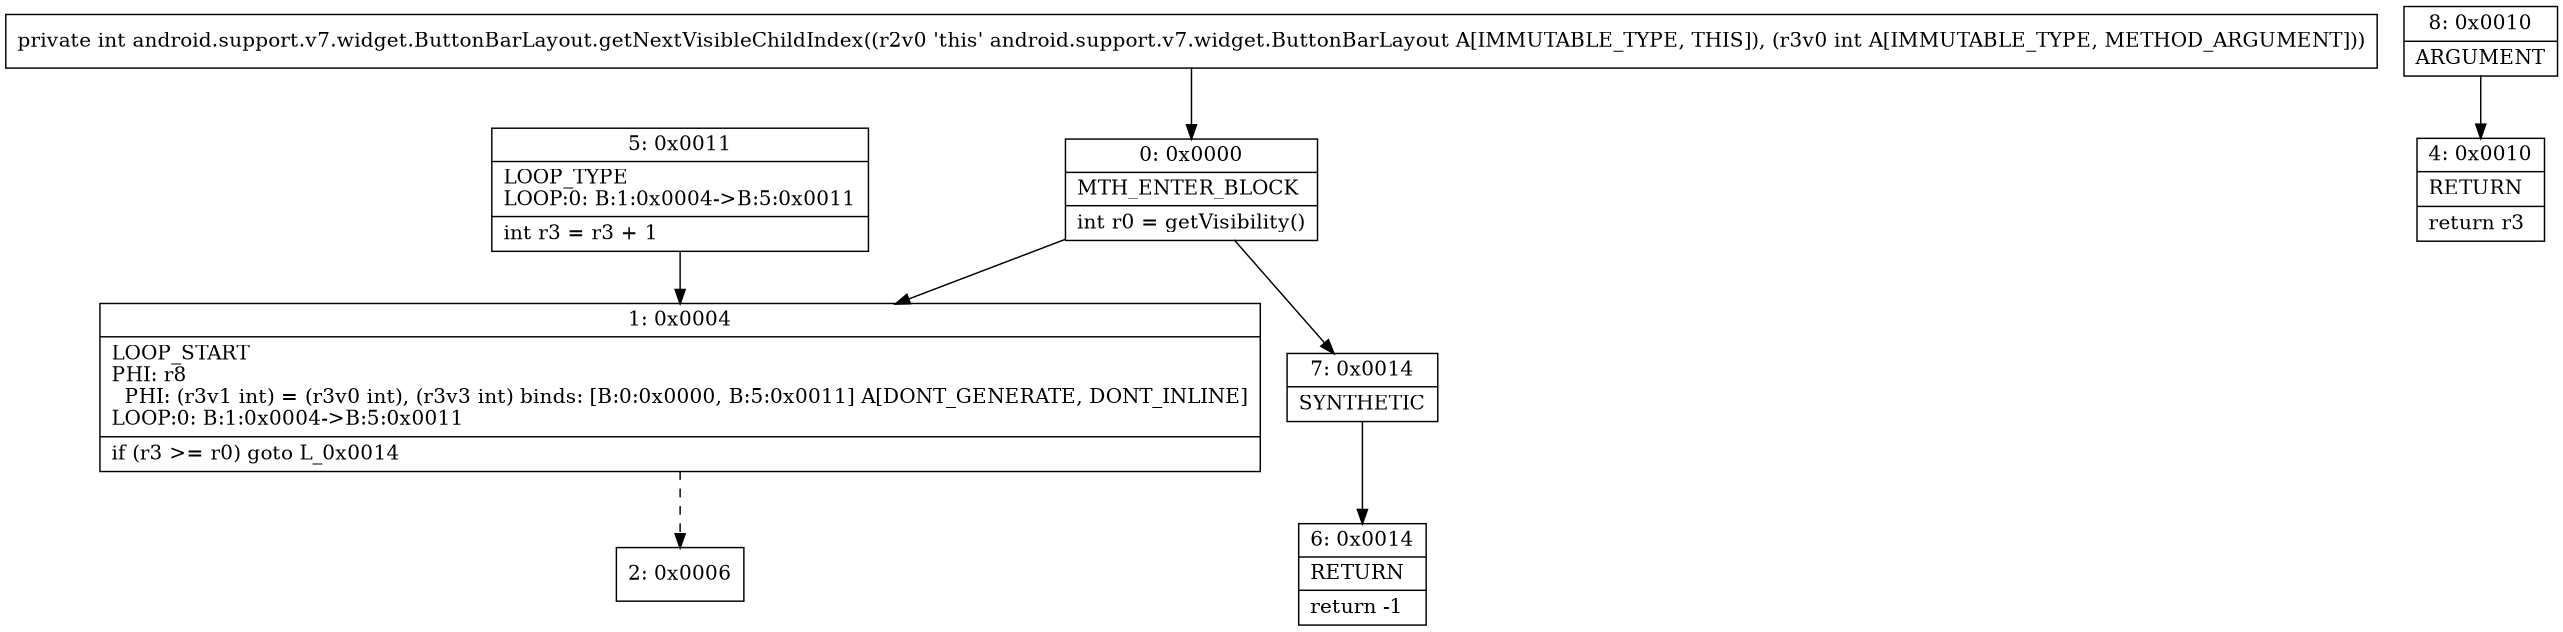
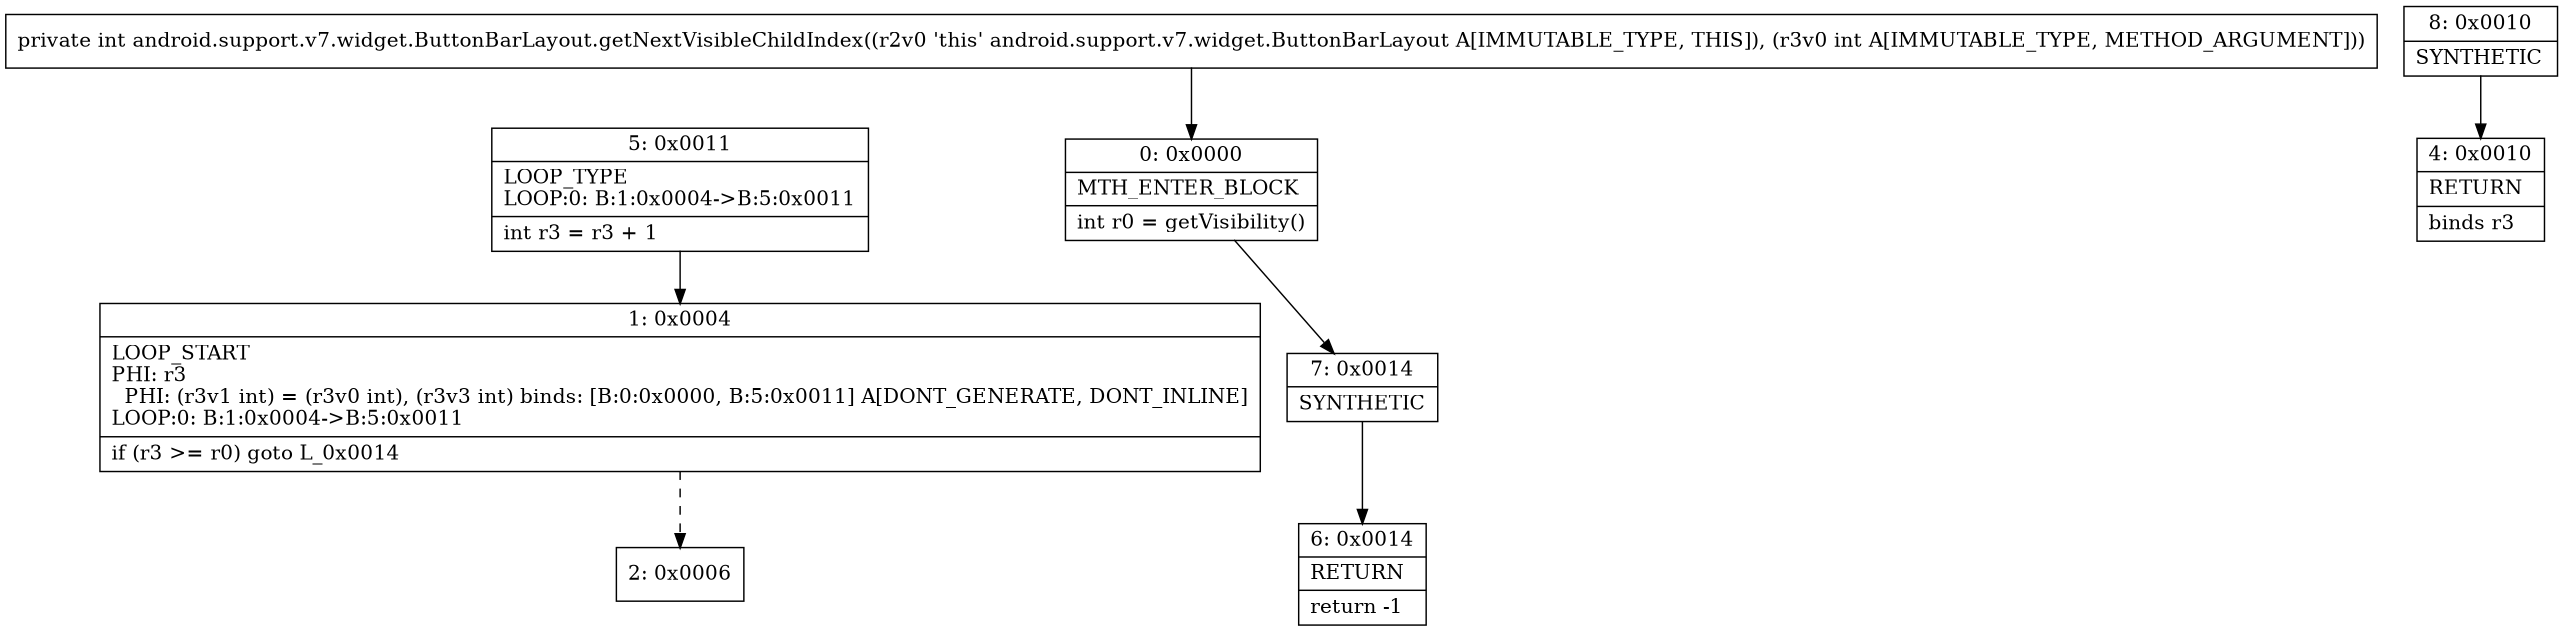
node "8: 0x0010": text "ARGUMENT" -> "SYNTHETIC"
node "4: 0x0010": text "return r3" -> "binds r3"
edge "0: 0x0000" -> "1: 0x0004": removed
node "1: 0x0004": text "PHI: r8" -> "PHI: r3"
